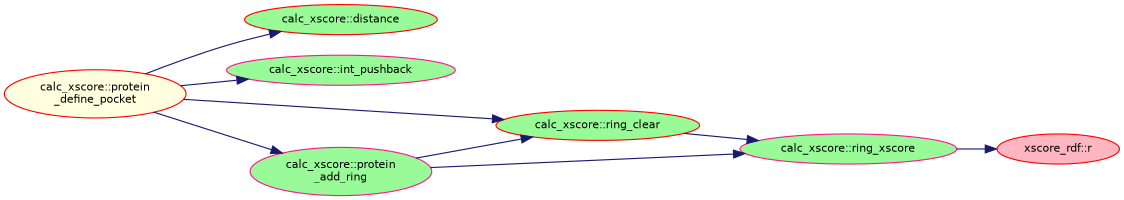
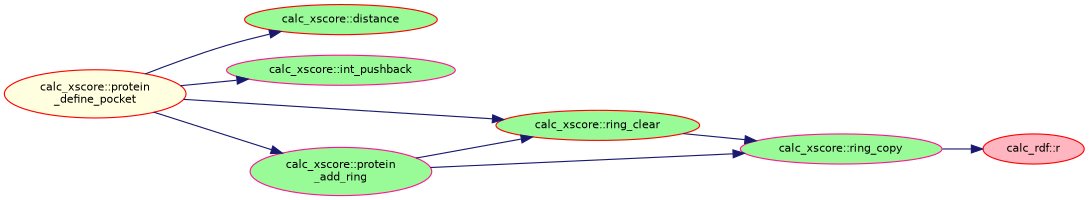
node "calc_xscore::ring_xscore": label "calc_xscore::ring_xscore" -> "calc_xscore::ring_copy"
node "xscore_rdf::r": label "xscore_rdf::r" -> "calc_rdf::r"
